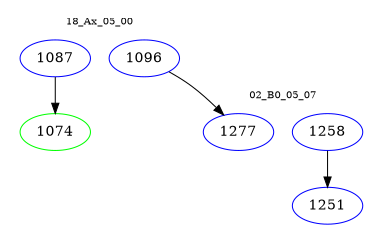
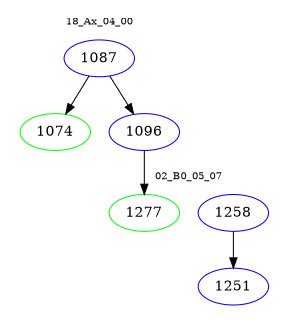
cluster "18_Ax_05_00": label "18_Ax_05_00" -> "18_Ax_04_00"
edge "1087" -> "1096": added
node "1277": color blue -> green
